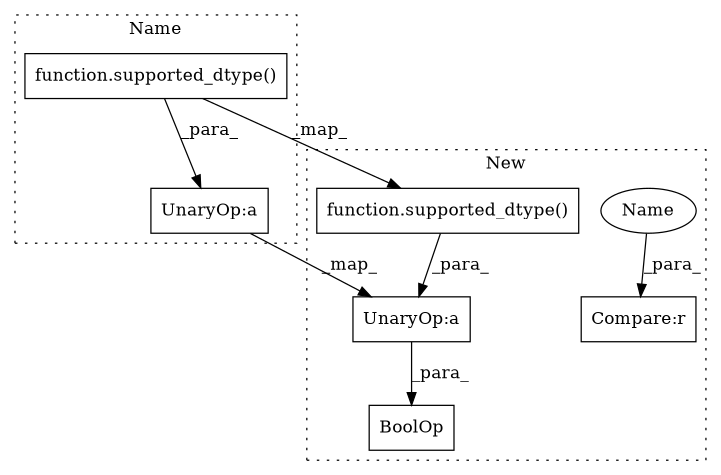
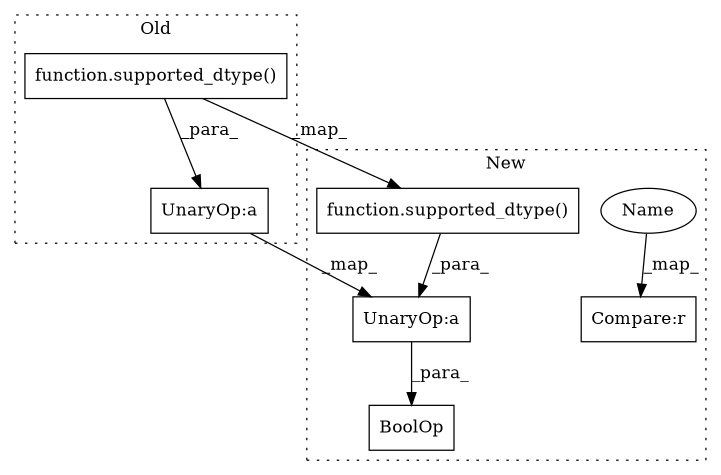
cluster "Name": label "Name" -> "Old"
edge "Name" -> "Compare:r": label "_para_" -> "_map_"
